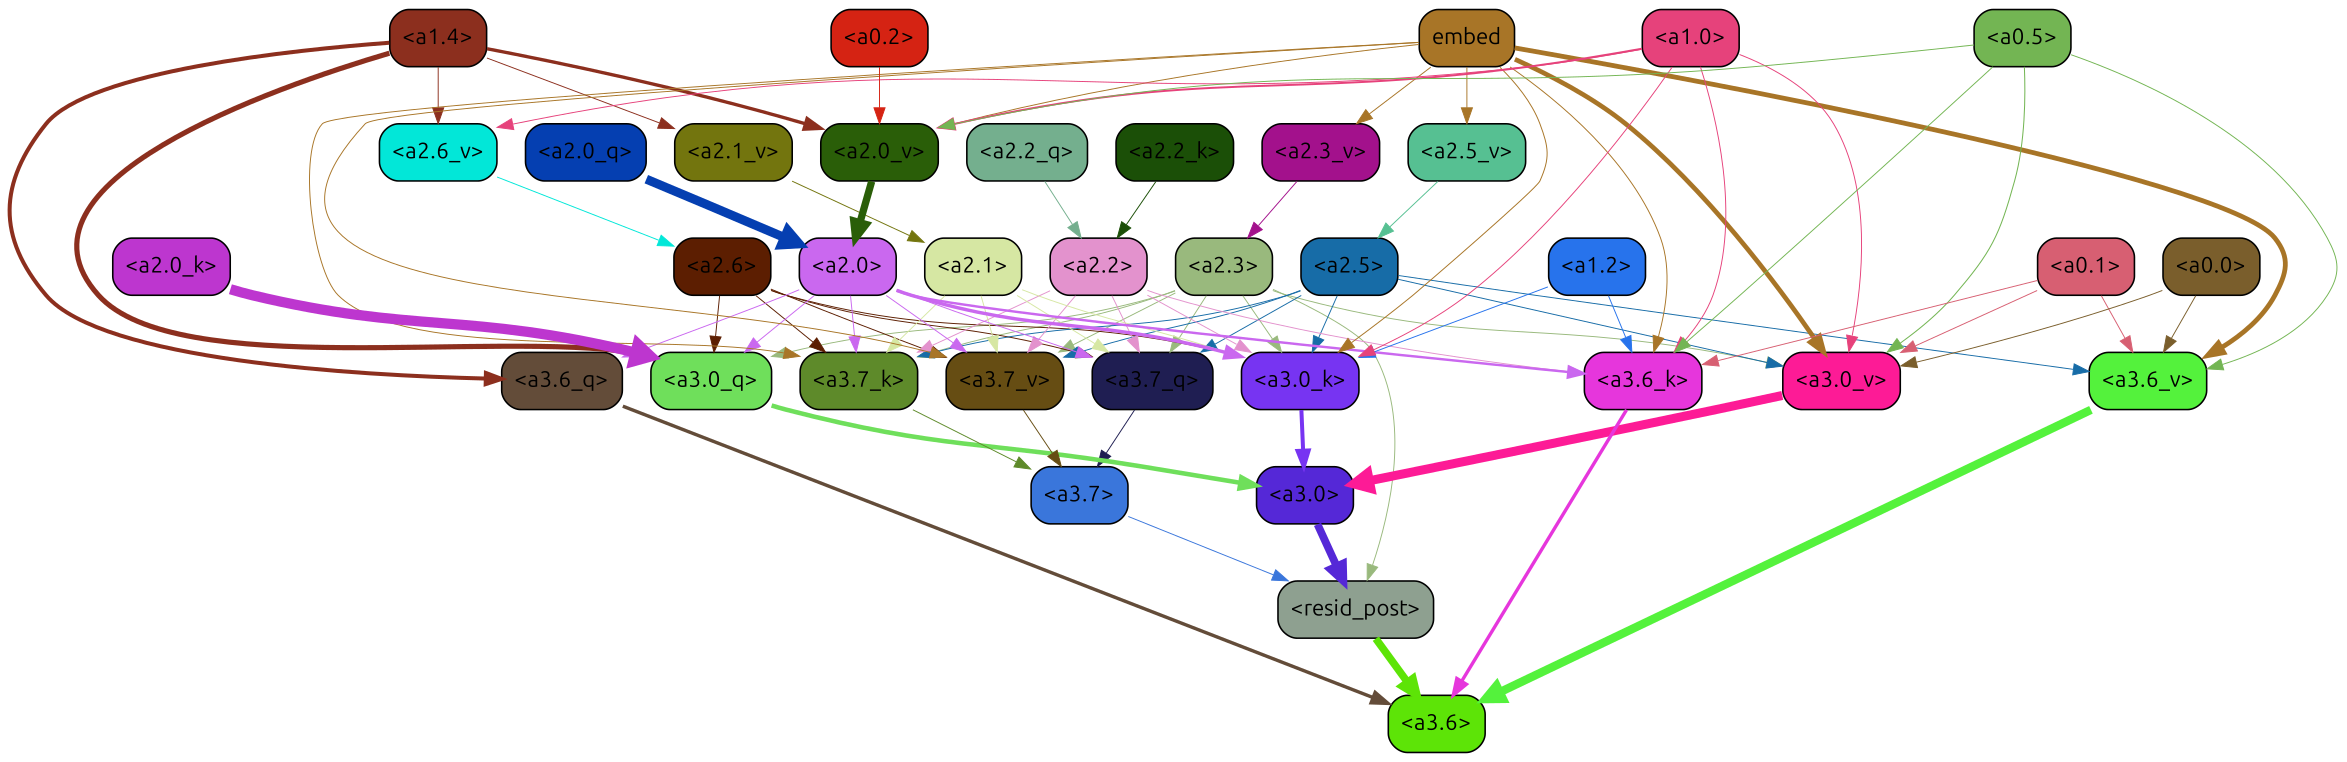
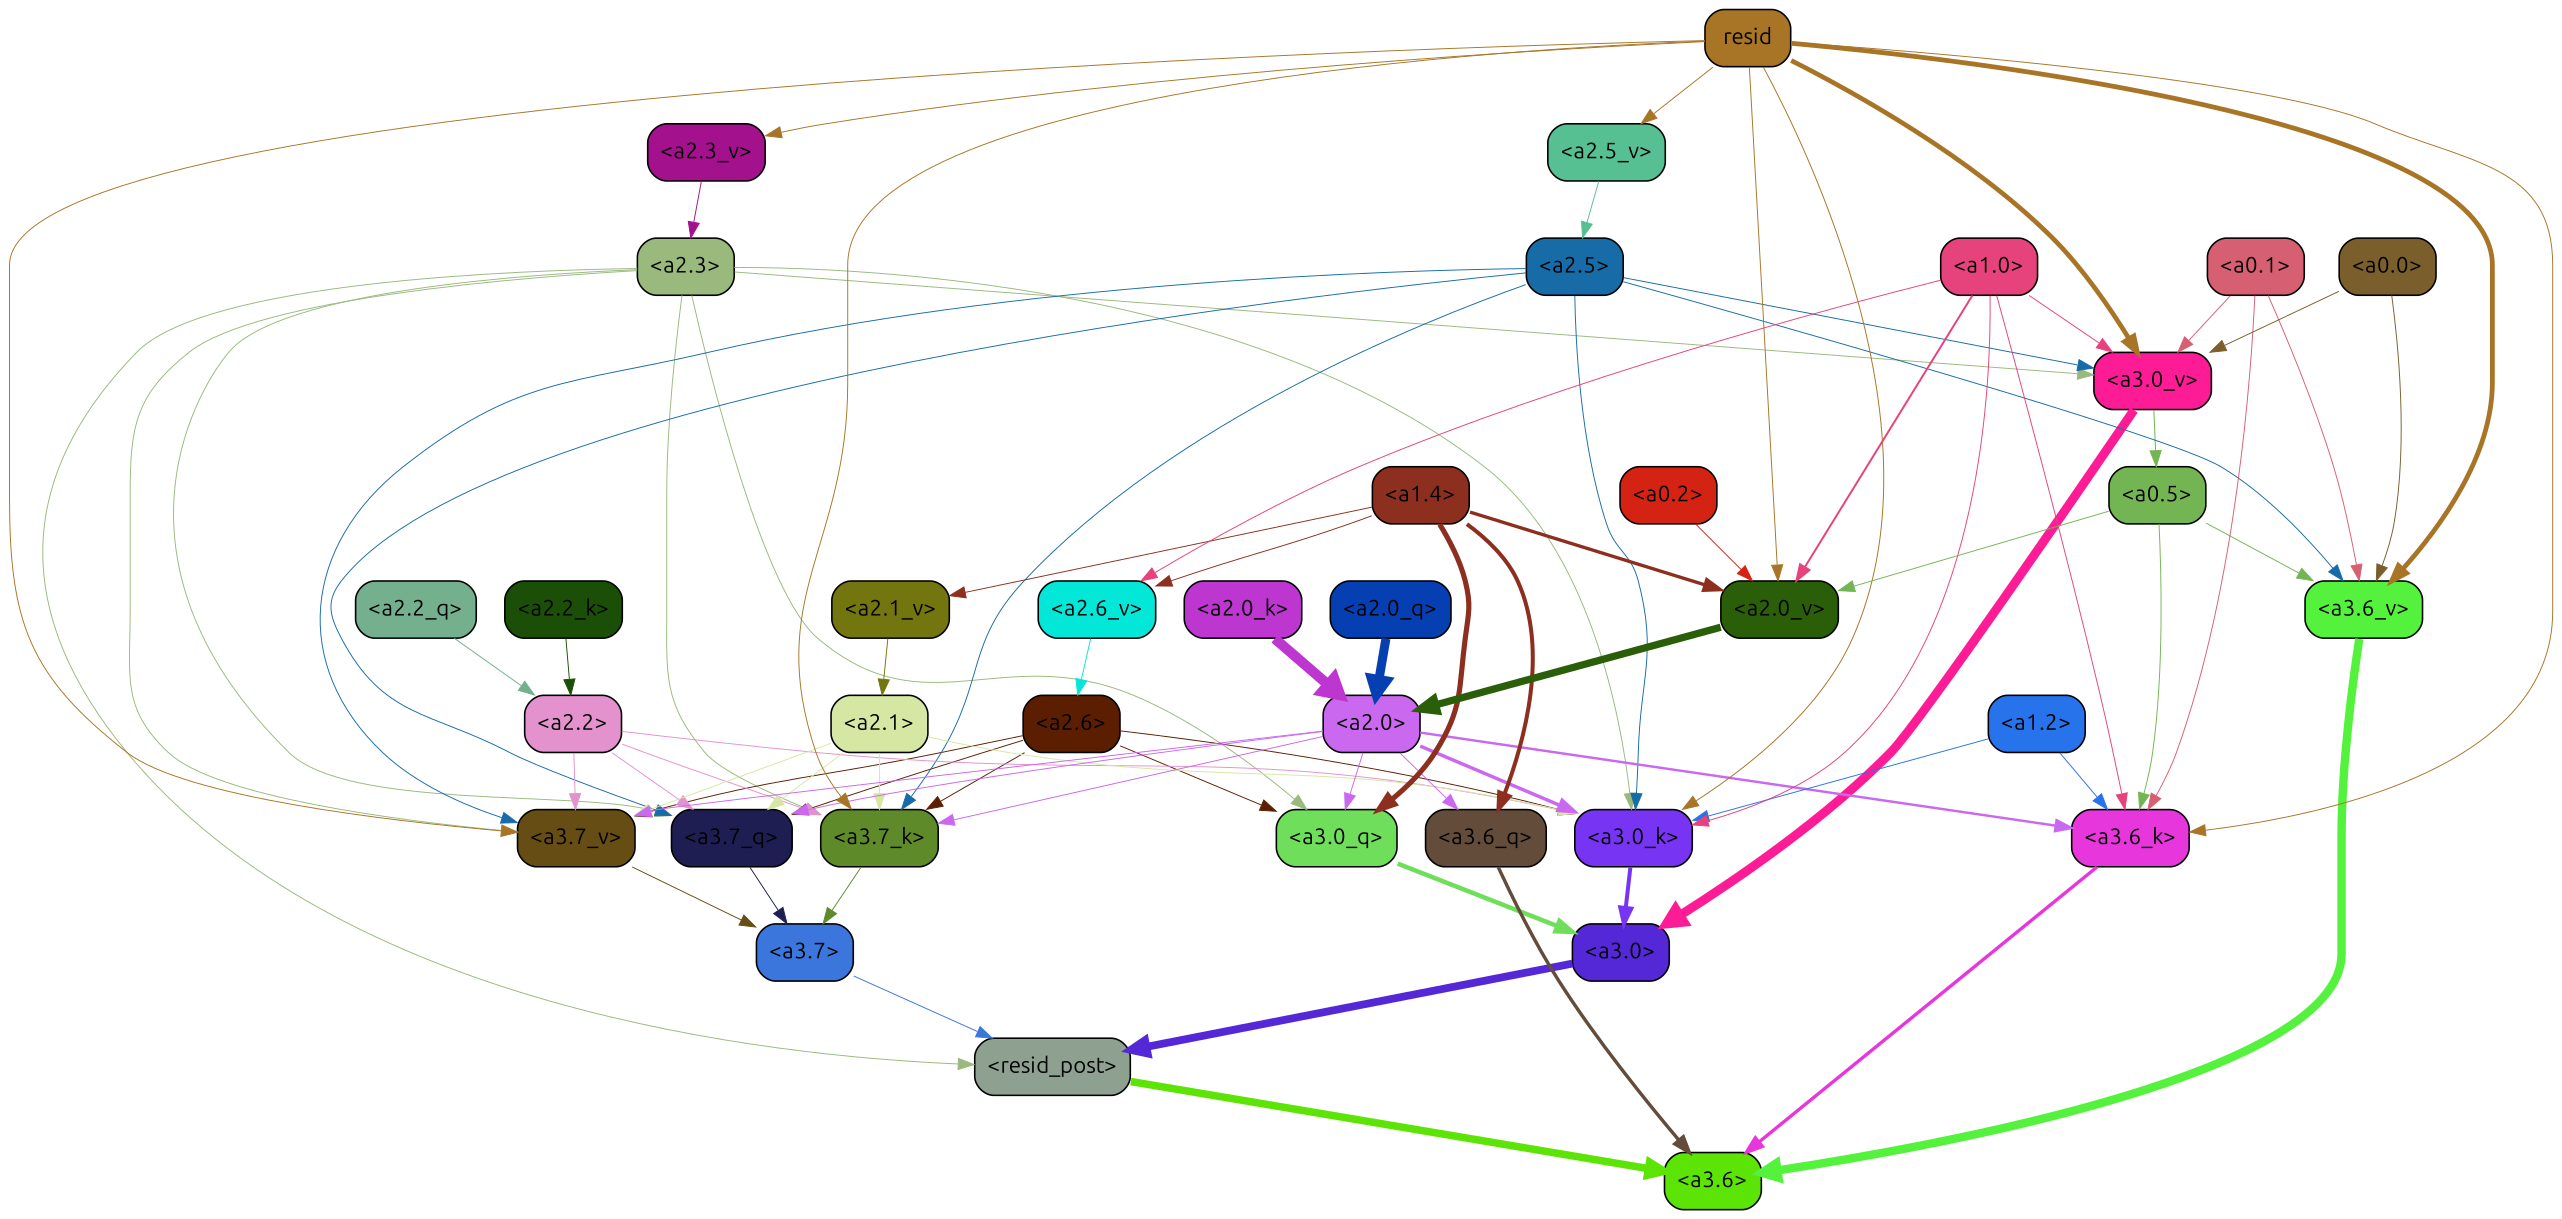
node "embed": label "embed" -> "resid"
edge "<a0.5>" -> "<a3.0_v>": reversed
edge "<a2.0_k>" -> "<a3.0_q>": now "<a2.0_k>" -> "<a2.0>"
edge "<a2.2>" -> "<a3.6_k>": removed
